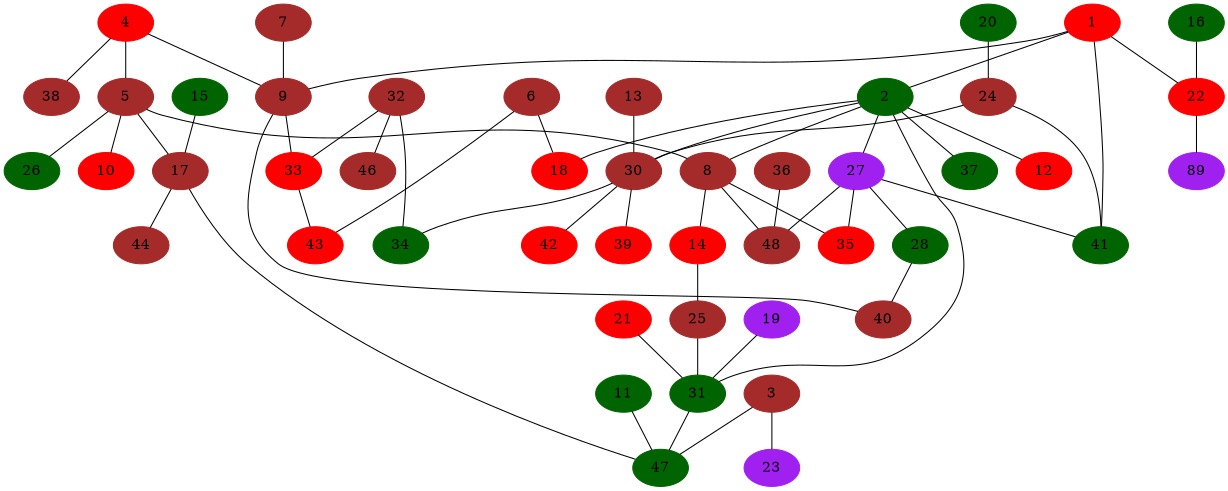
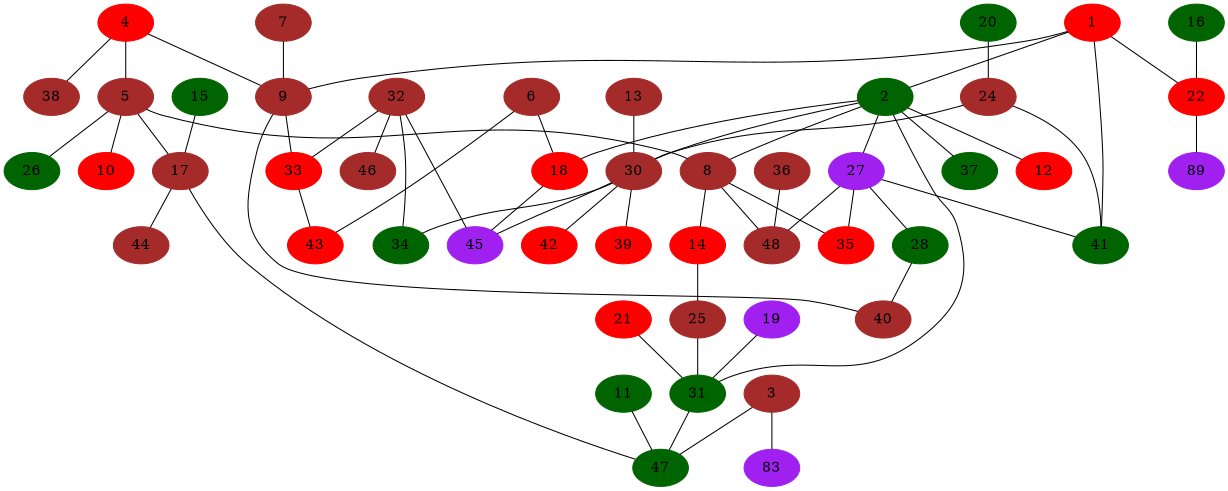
node "45": added
node "23": label "23" -> "83"
